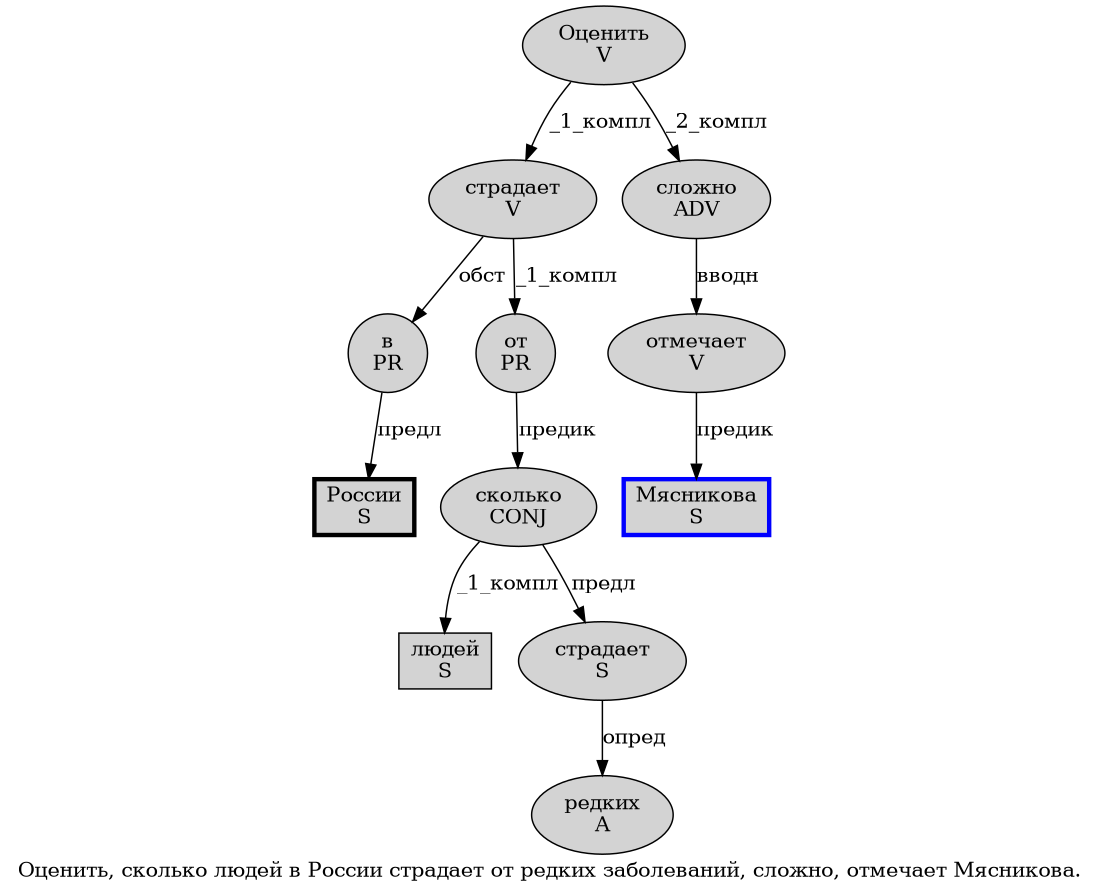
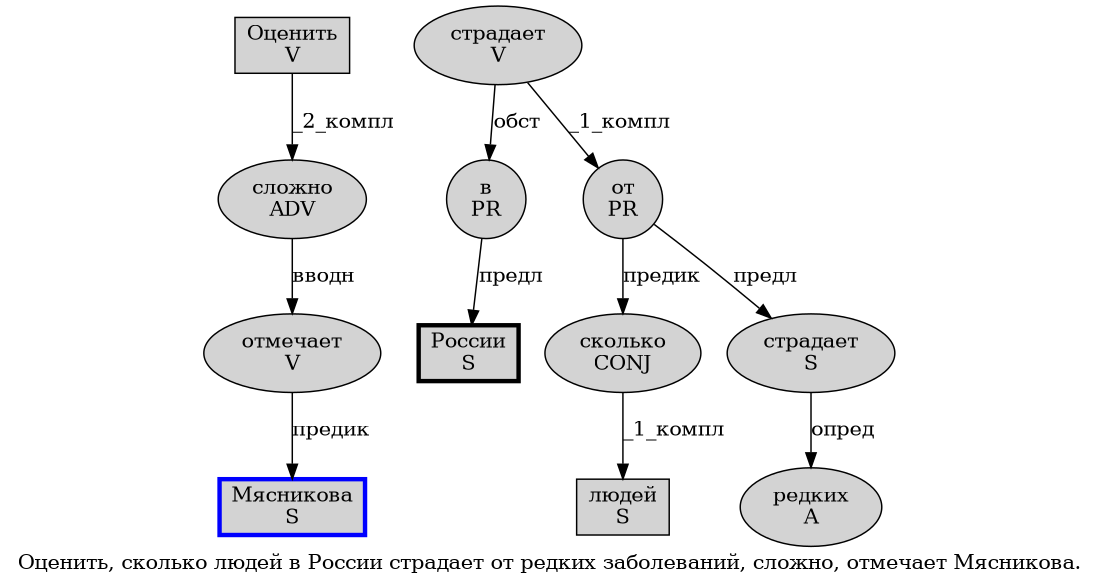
node "Оценить V": shape ellipse -> box
edge "Оценить V" -> "страдает V": removed, label "_1_компл"
edge "сколько CONJ" -> "страдает S": now "от PR" -> "страдает S"
